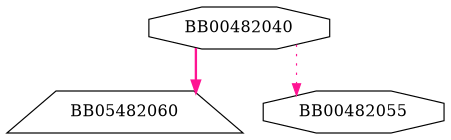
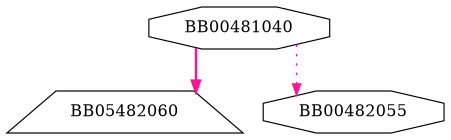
node "BB00482040": label "BB00482040" -> "BB00481040"
